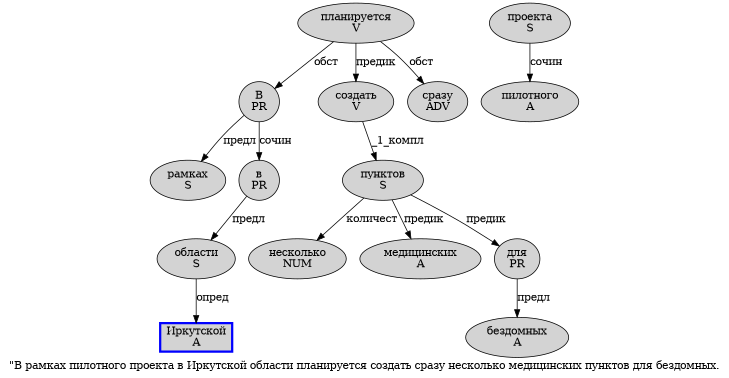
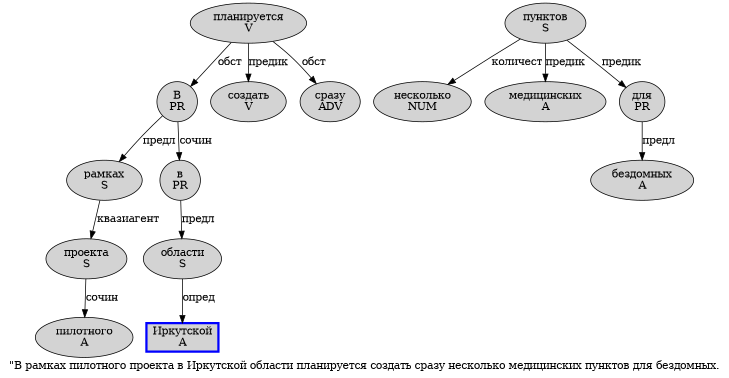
edge "создать V" -> "пунктов S": removed, label "_1_компл"
edge "рамках S" -> "проекта S": added, label "квазиагент"
